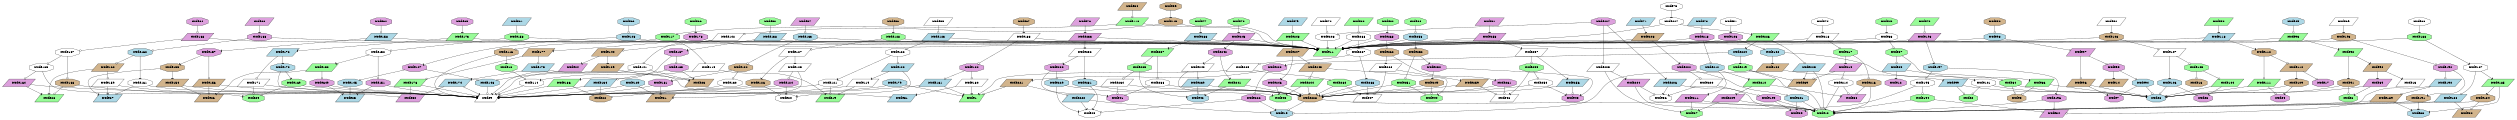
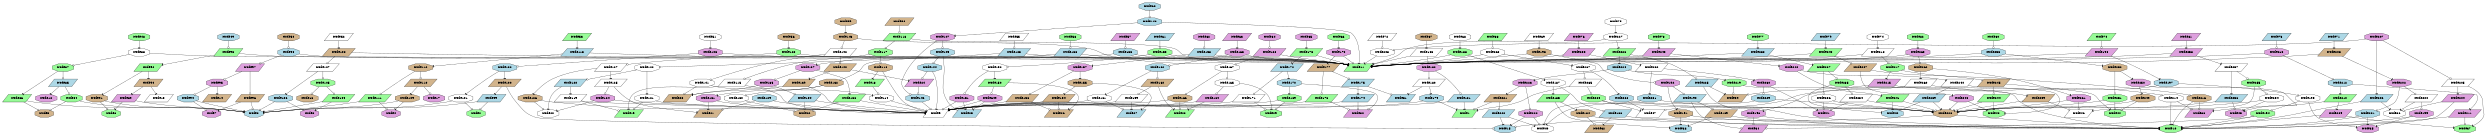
node "Node108": shape octagon -> parallelogram
node "Node18": shape octagon -> parallelogram
node "Node144": added
edge "Node180" -> "Node1": now "Node180" -> "Node179"
